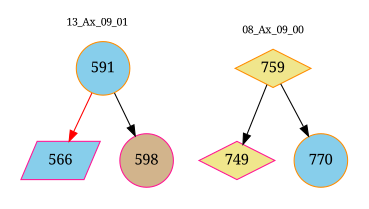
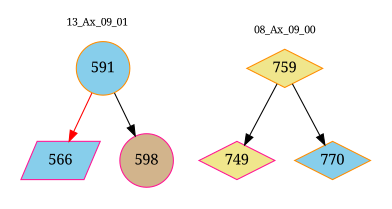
node "770": shape circle -> diamond
